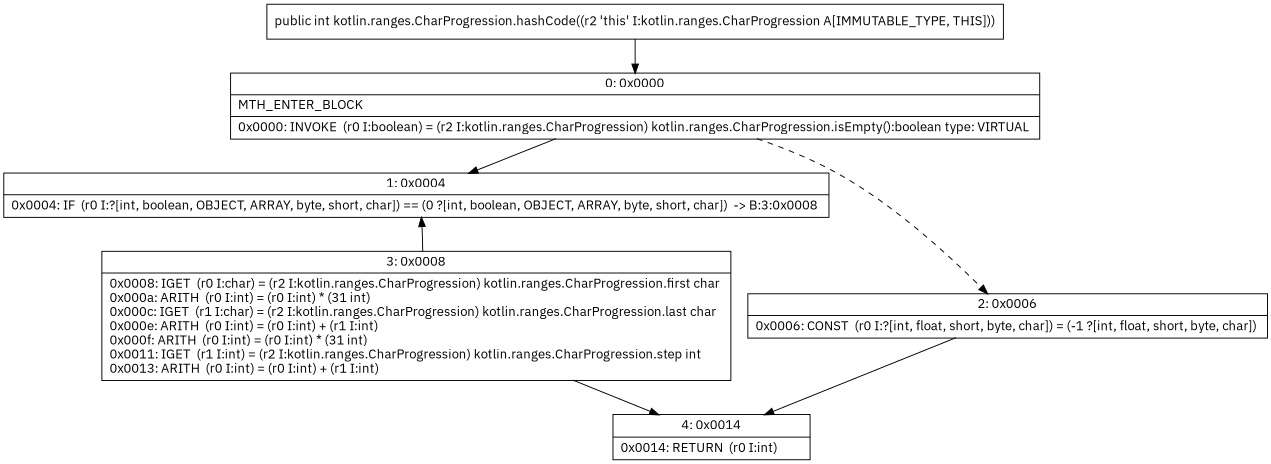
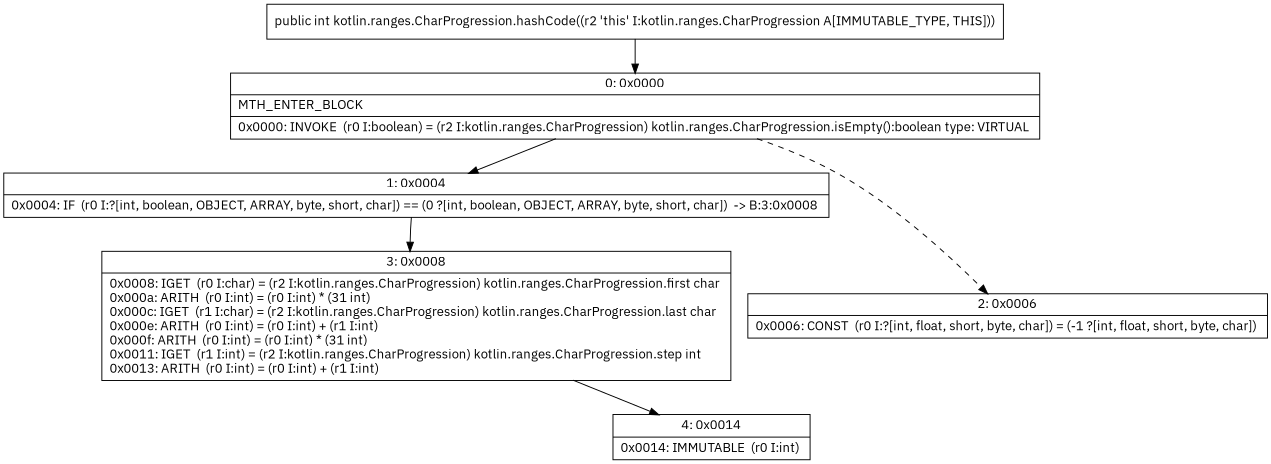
edge "3: 0x0008" -> "1: 0x0004": reversed
edge "2: 0x0006" -> "4: 0x0014": removed
node "4: 0x0014": text "0x0014: RETURN  (r0 I:int)" -> "0x0014: IMMUTABLE  (r0 I:int)"
